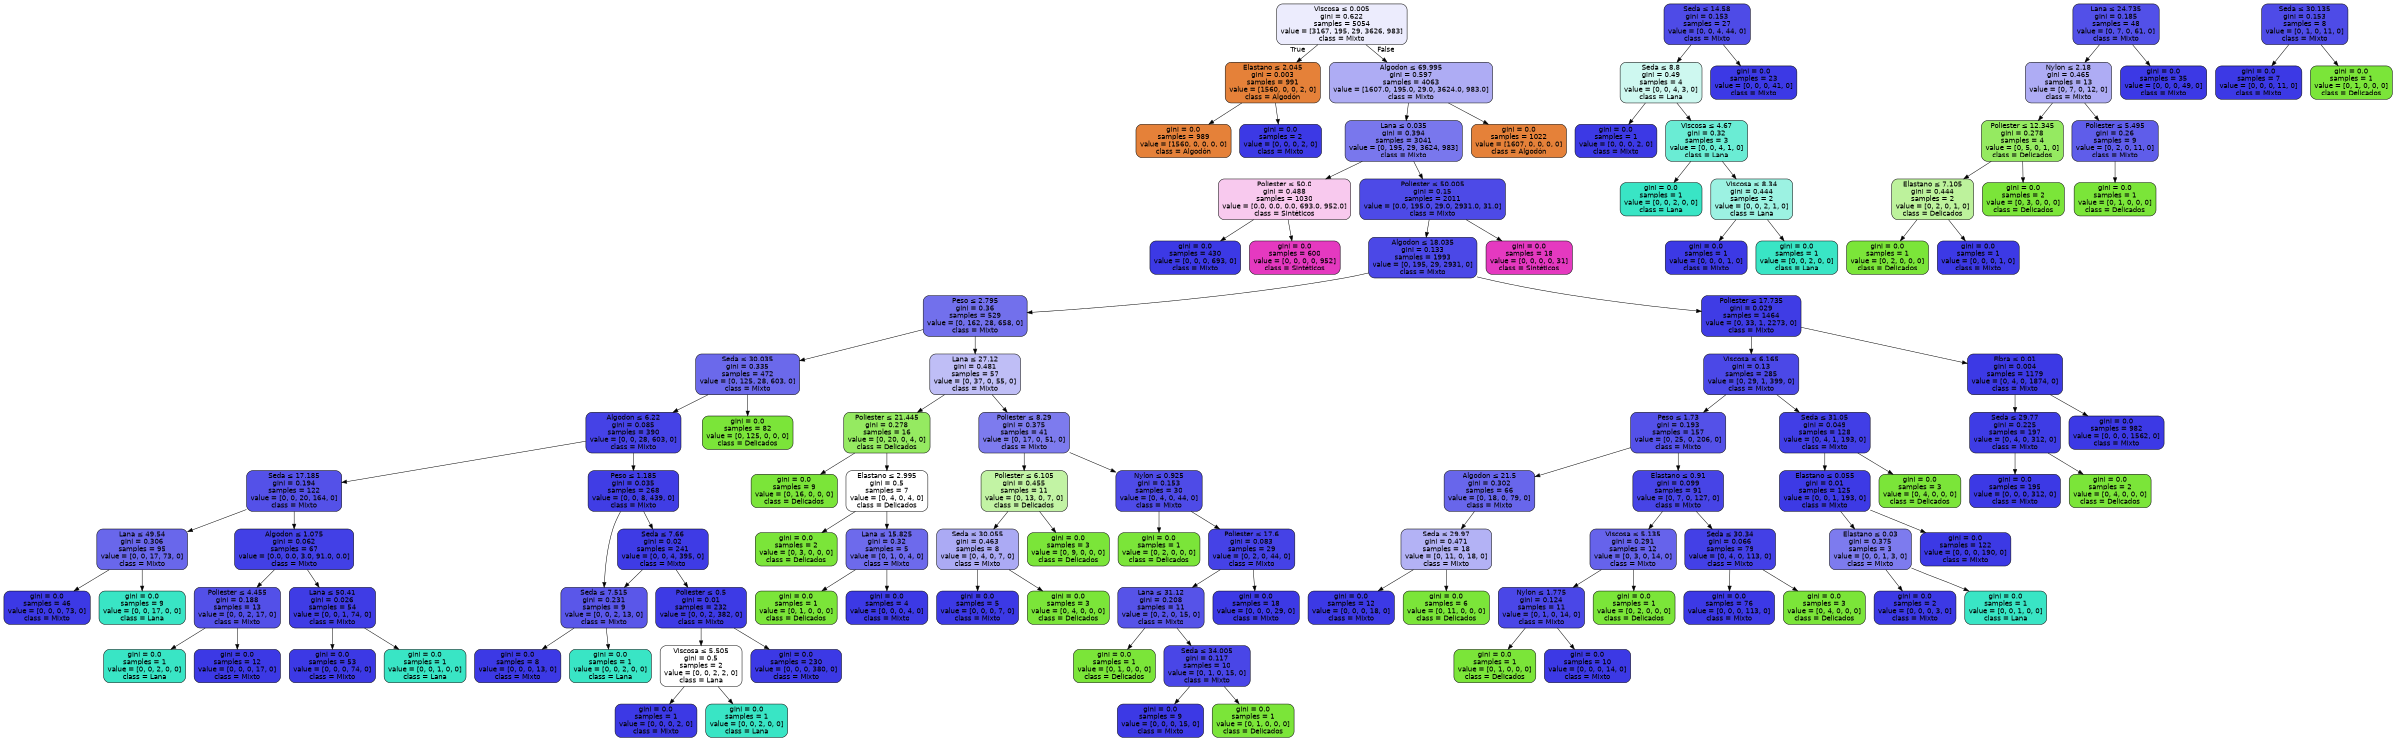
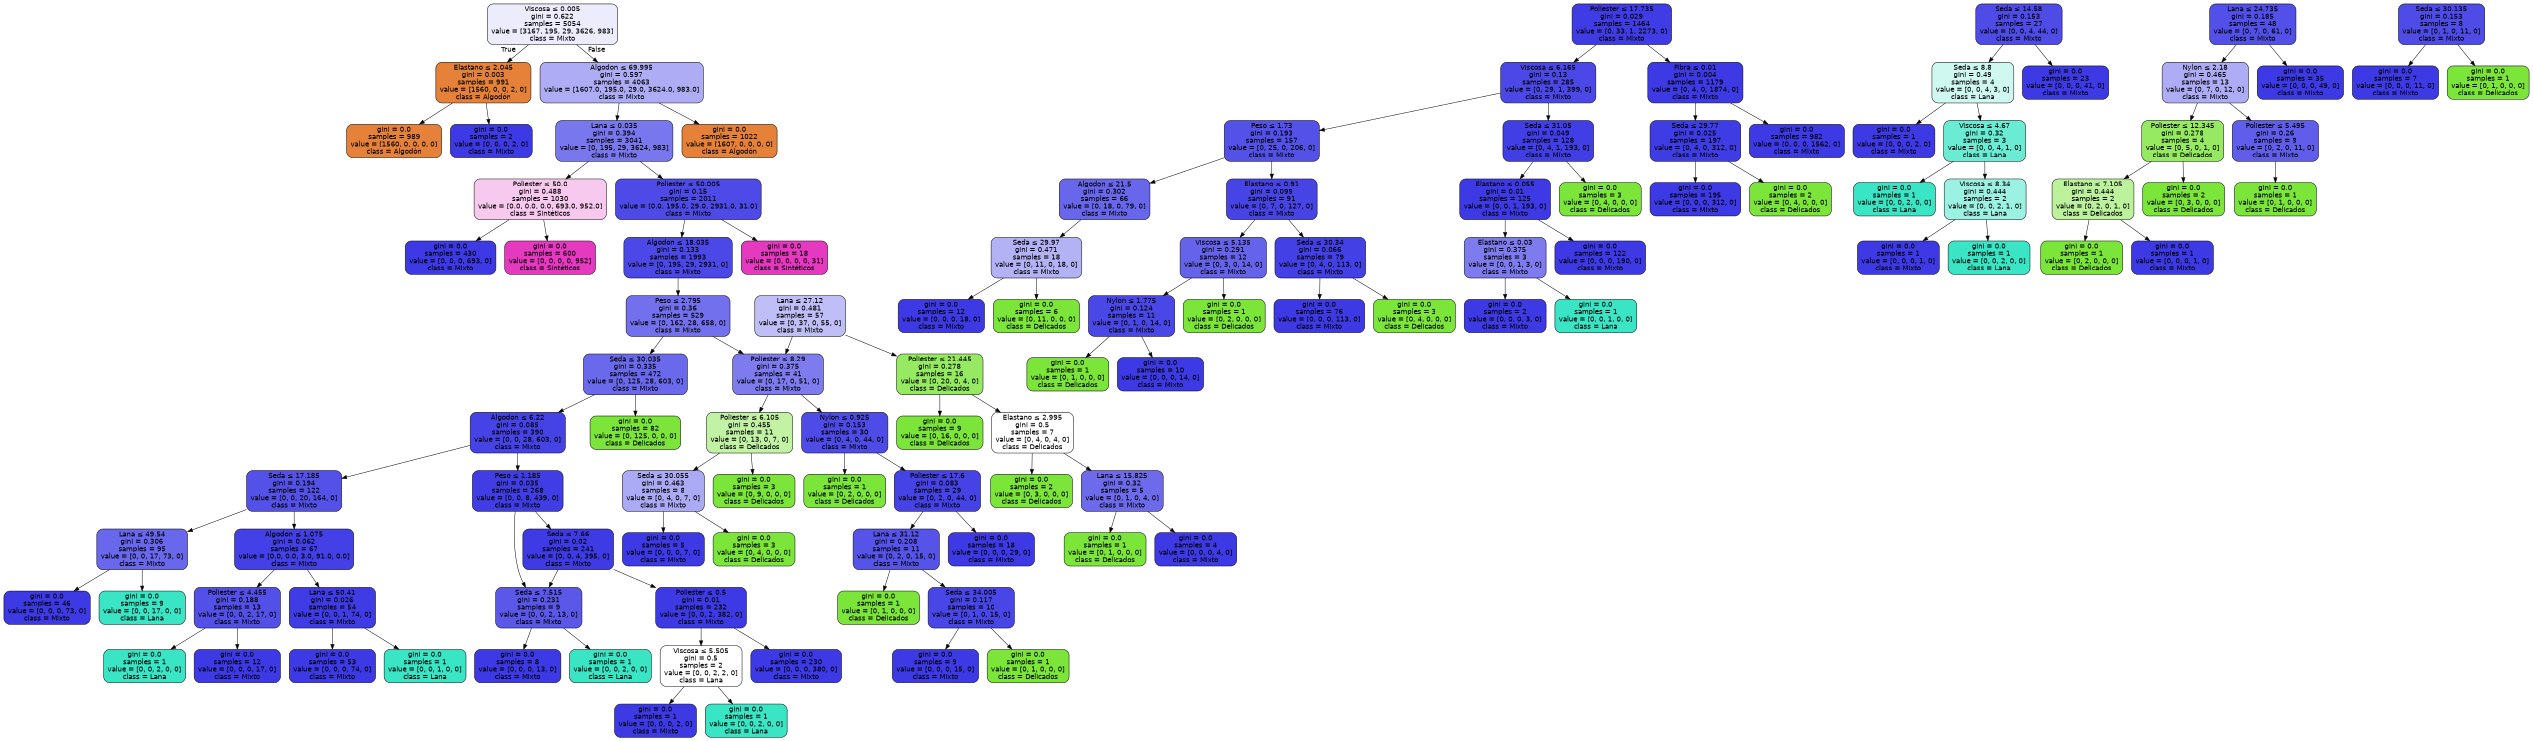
edge "Algodon ≤ 18.035" -> "Poliester ≤ 17.735": removed
edge "Peso ≤ 2.795" -> "Lana ≤ 27.12": now "Peso ≤ 2.795" -> "Poliester ≤ 8.29"
node "Seda ≤ 29.77": text "gini = 0.225" -> "gini = 0.025"
